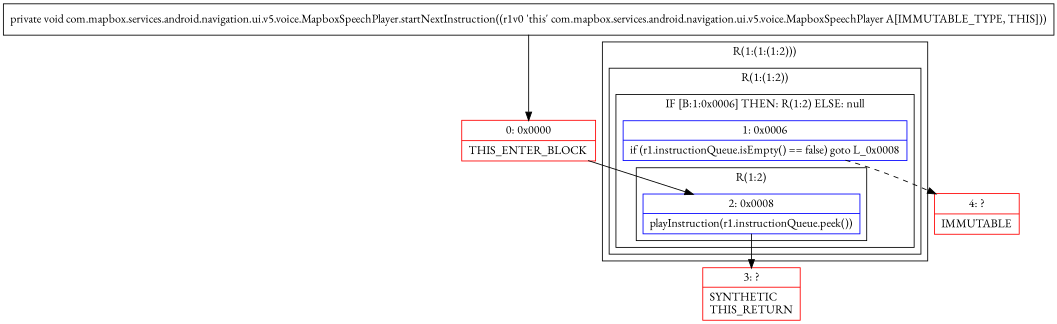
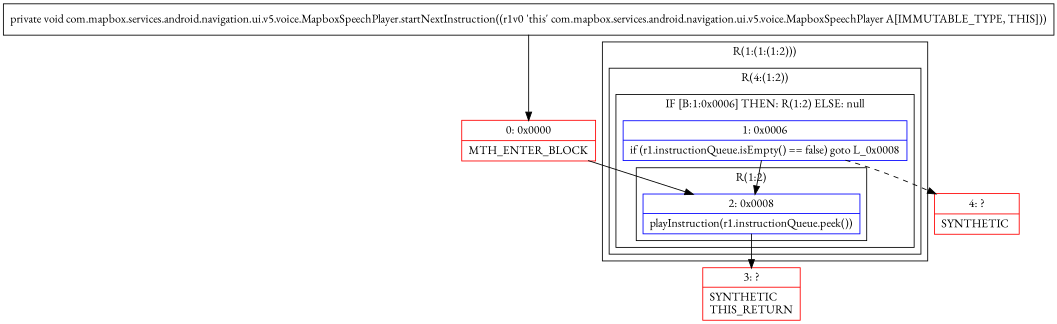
cluster "R(1:(1:2))": label "R(1:(1:2))" -> "R(4:(1:2))"
node "0: 0x0000": text "THIS_ENTER_BLOCK" -> "MTH_ENTER_BLOCK"
edge "1: 0x0006" -> "2: 0x0008": added
node "4: ?": text "IMMUTABLE" -> "SYNTHETIC"
